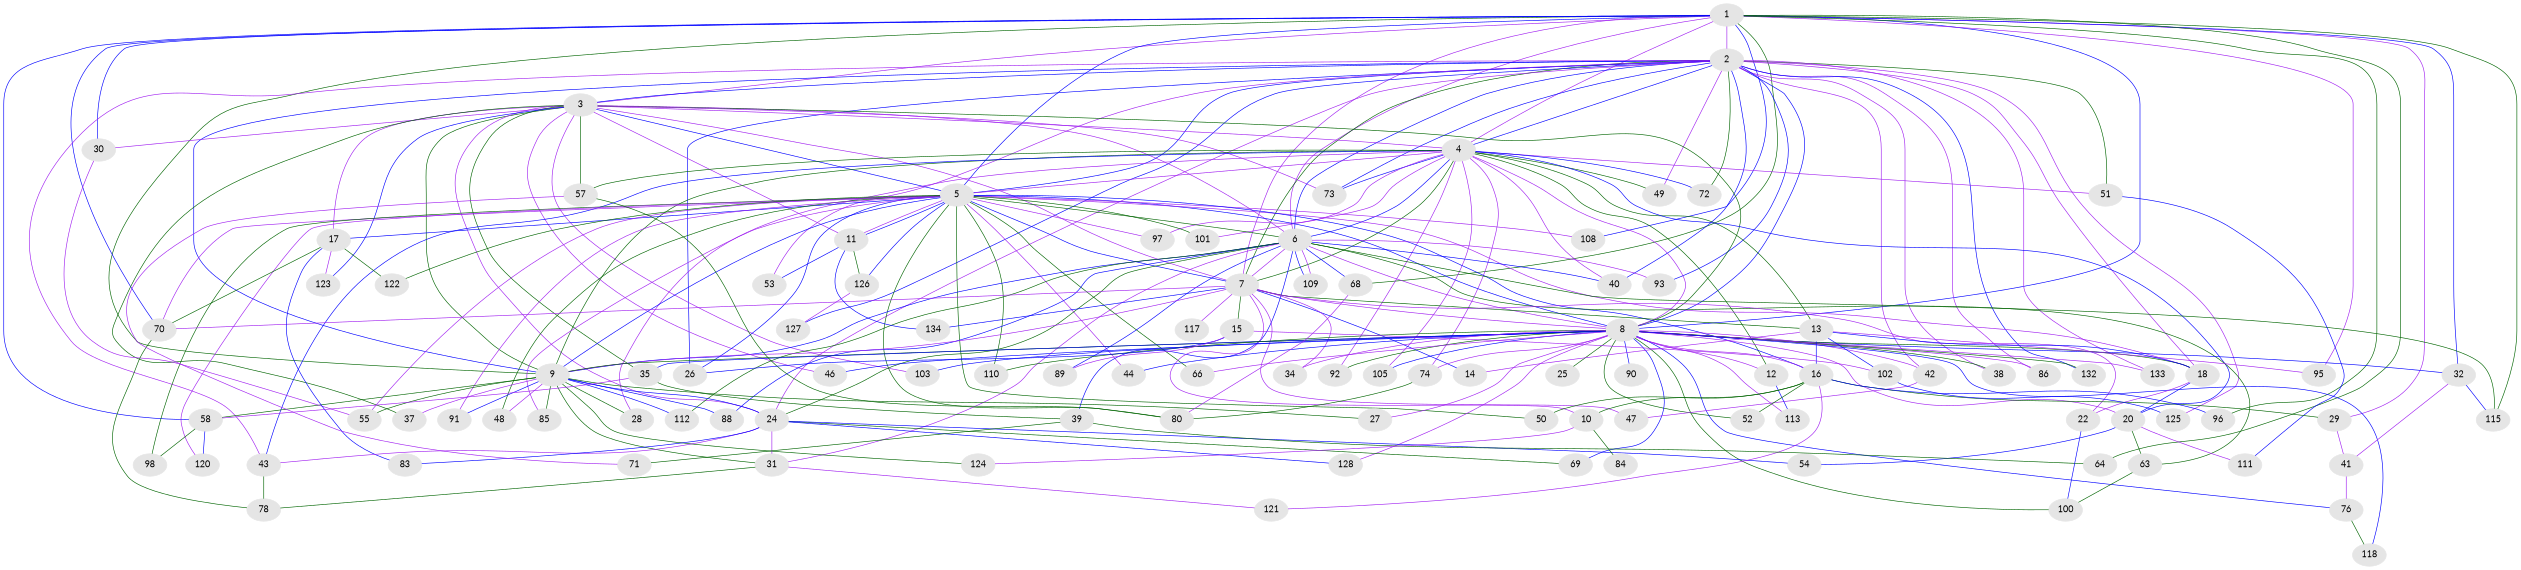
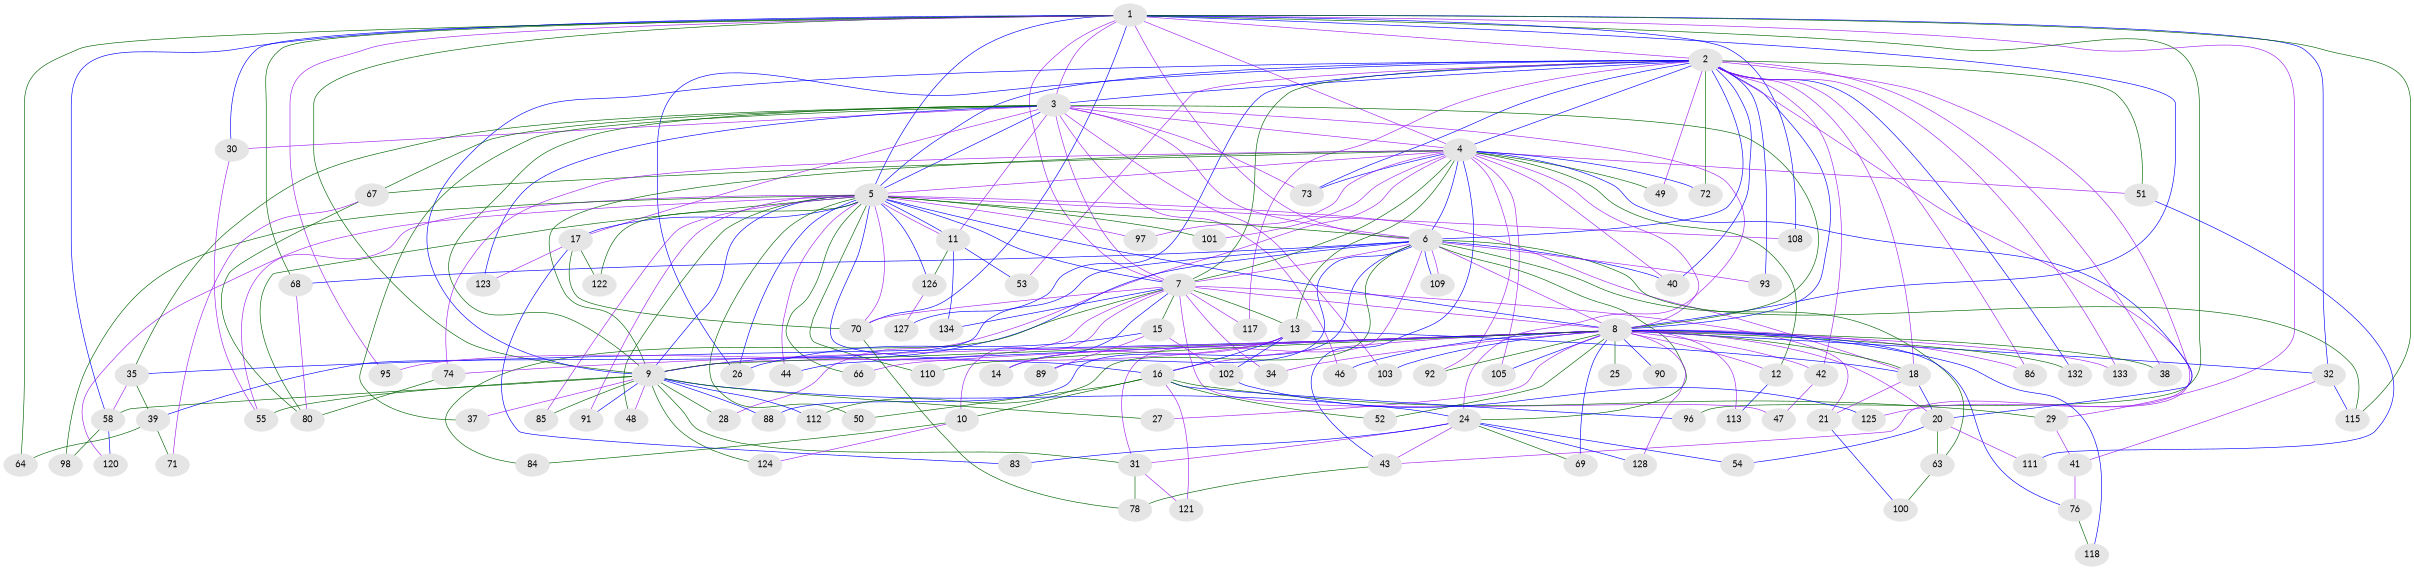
edge "2" -- "24": now "2" -- "117"
node "57": label "57" -> "67"
edge "7" -- "84": added
node "22": label "22" -> "21"
edge "8" -- "100": removed
